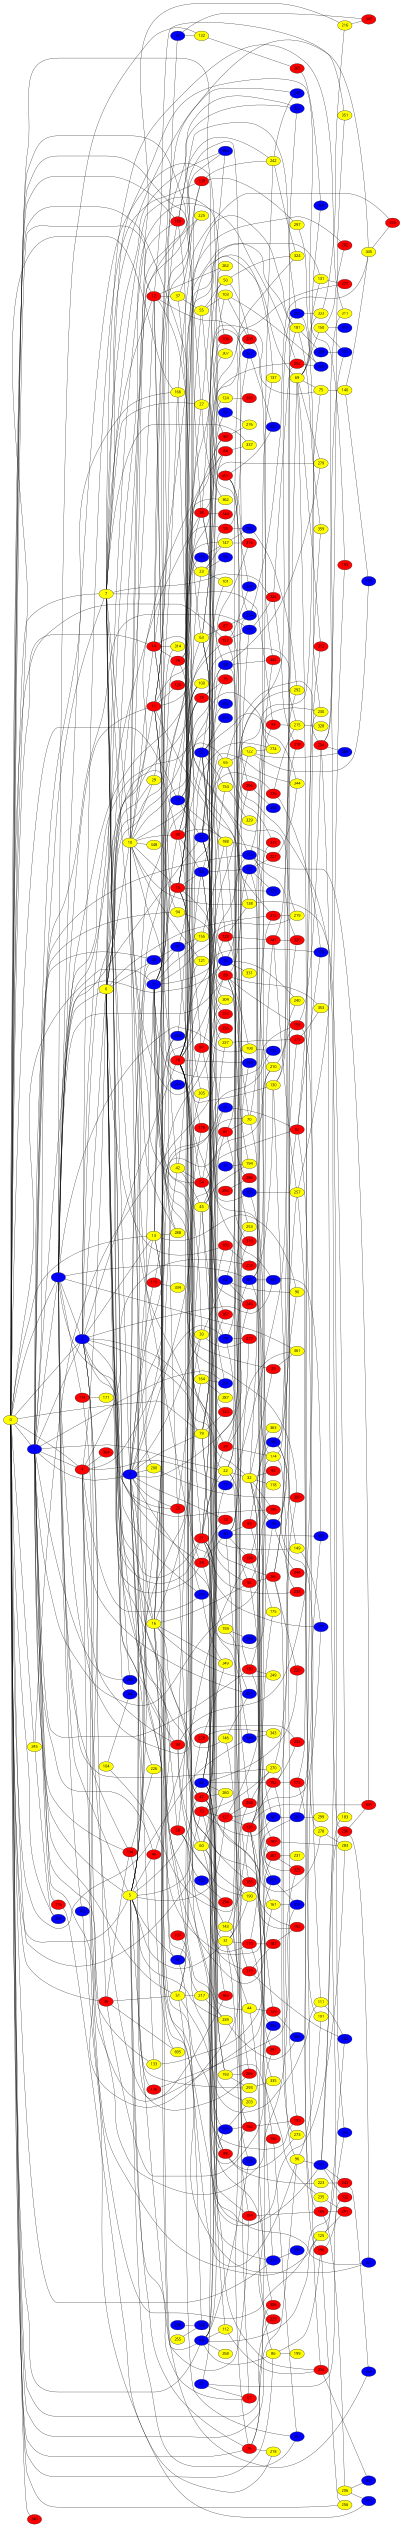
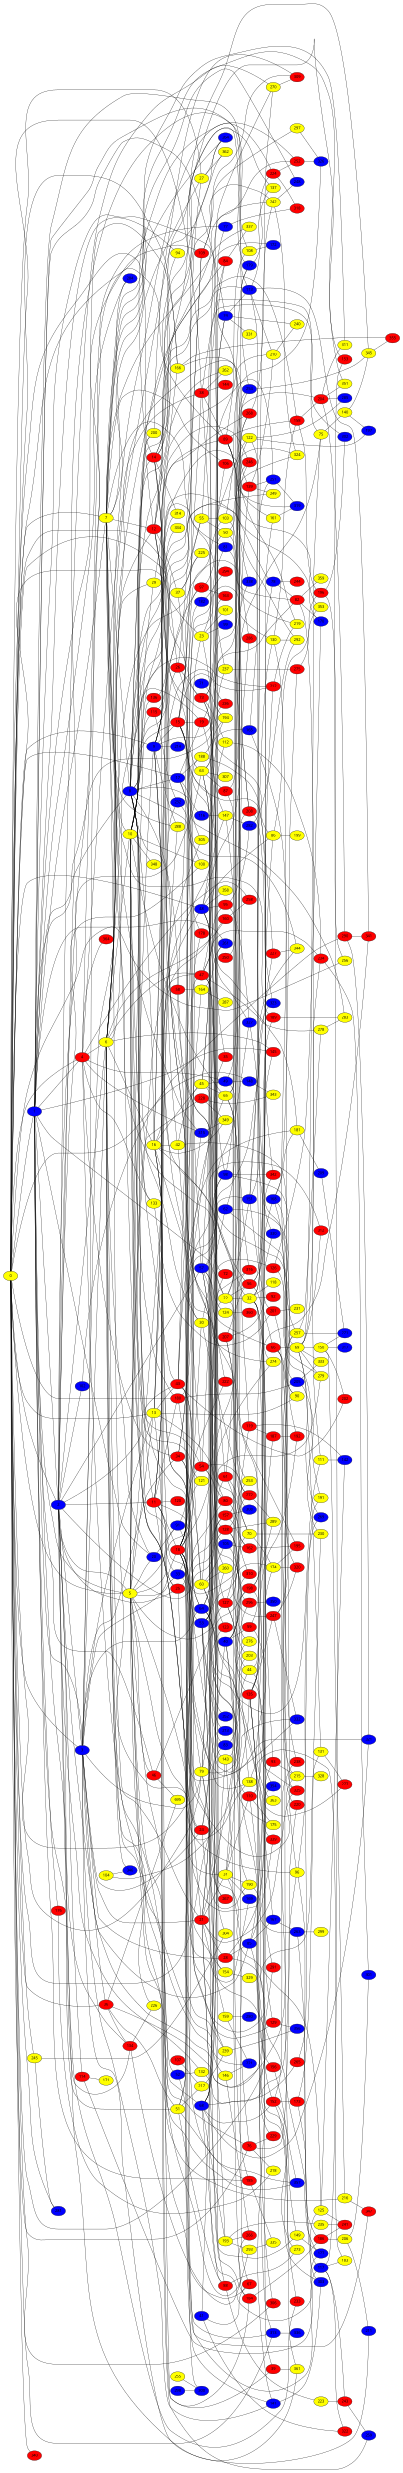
edge "216" -- "333": now "216" -- "150"
edge "181" -- "359": removed
edge "101" -- "6": removed
node "155": removed
edge "94" -- "237": now "7" -- "237"
node "289": added
